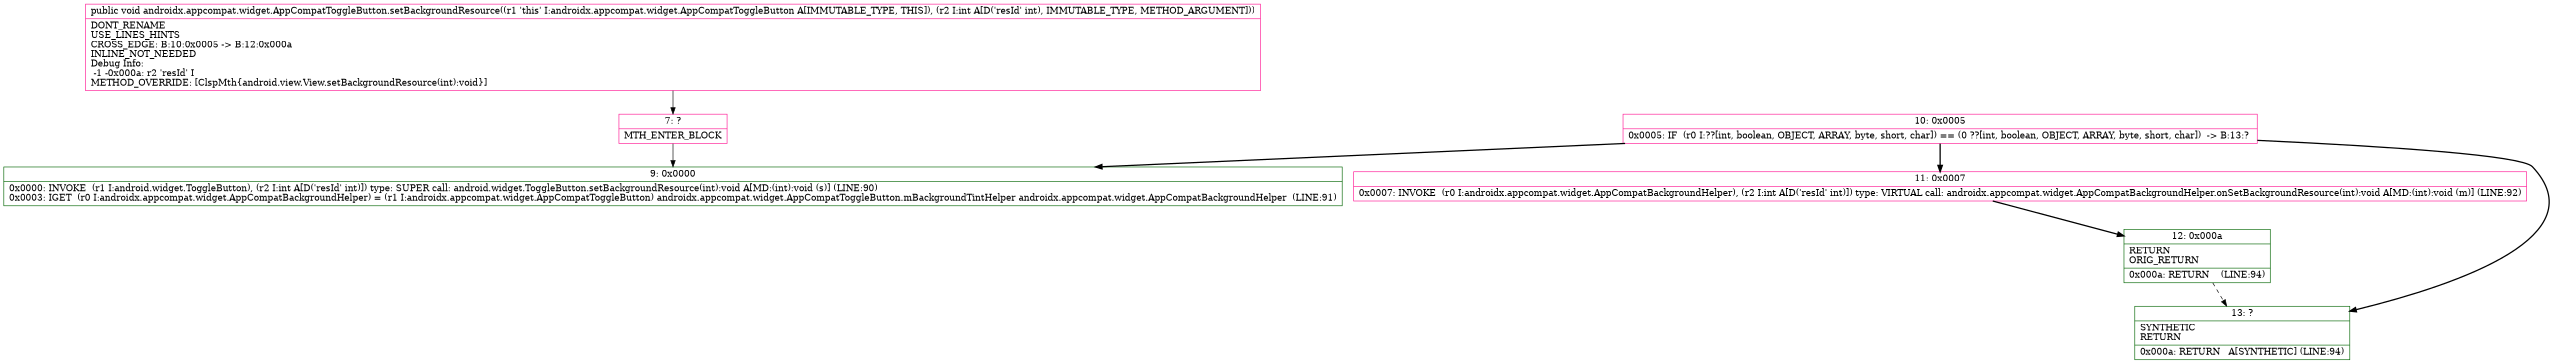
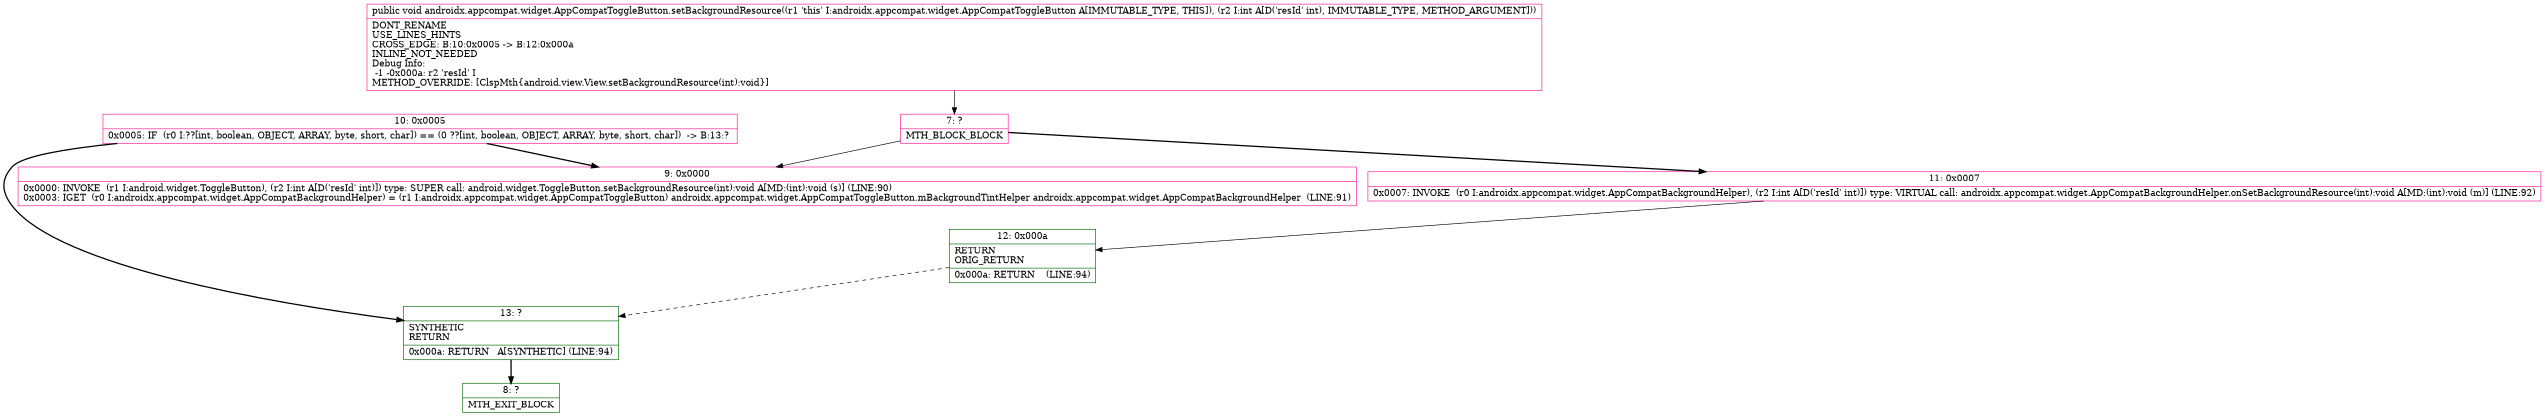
node "7: ?": text "MTH_ENTER_BLOCK" -> "MTH_BLOCK_BLOCK"
edge "10: 0x0005" -> "11: 0x0007": now "7: ?" -> "11: 0x0007"
node "9: 0x0000": color darkgreen -> deeppink
edge "11: 0x0007" -> "12: 0x000a": style bold -> solid
node "8: ?": added
